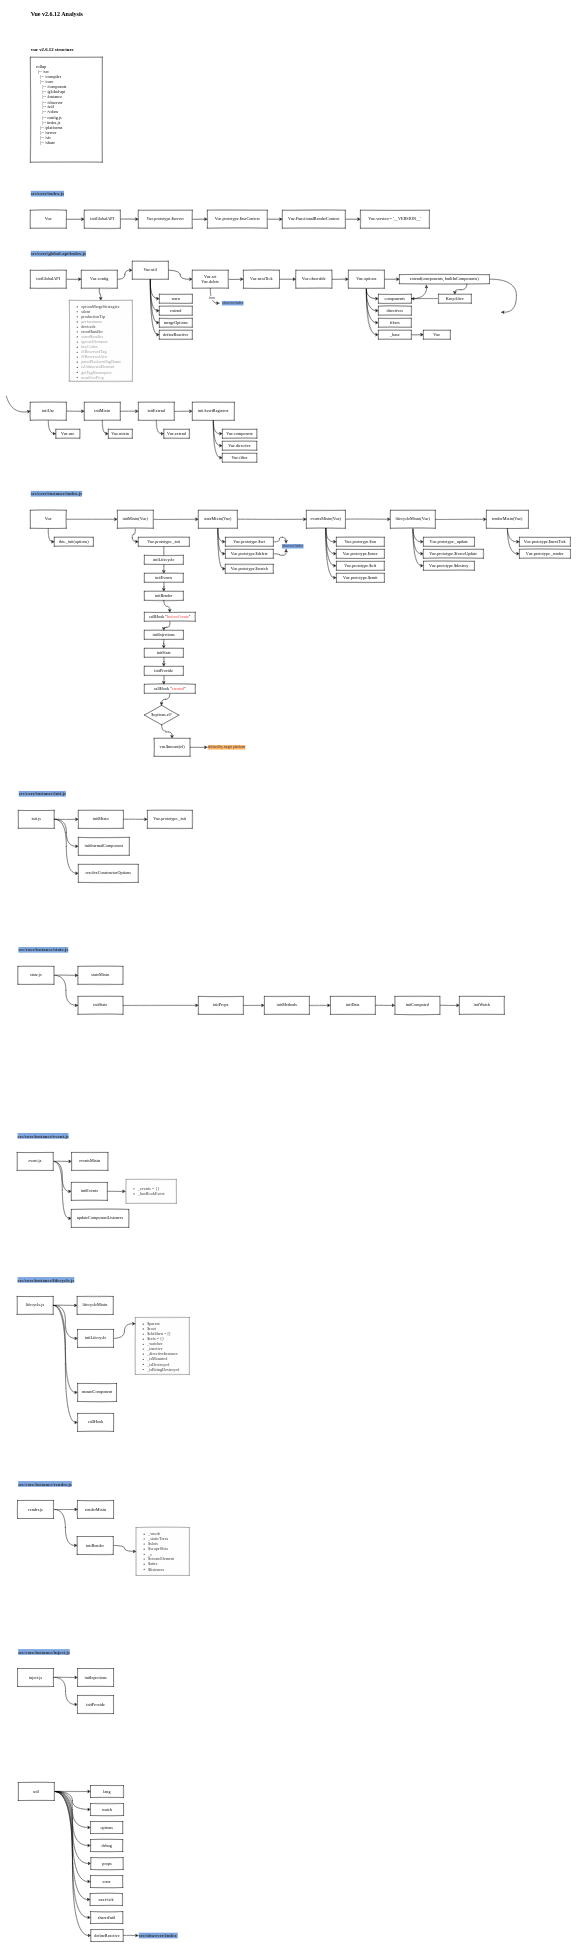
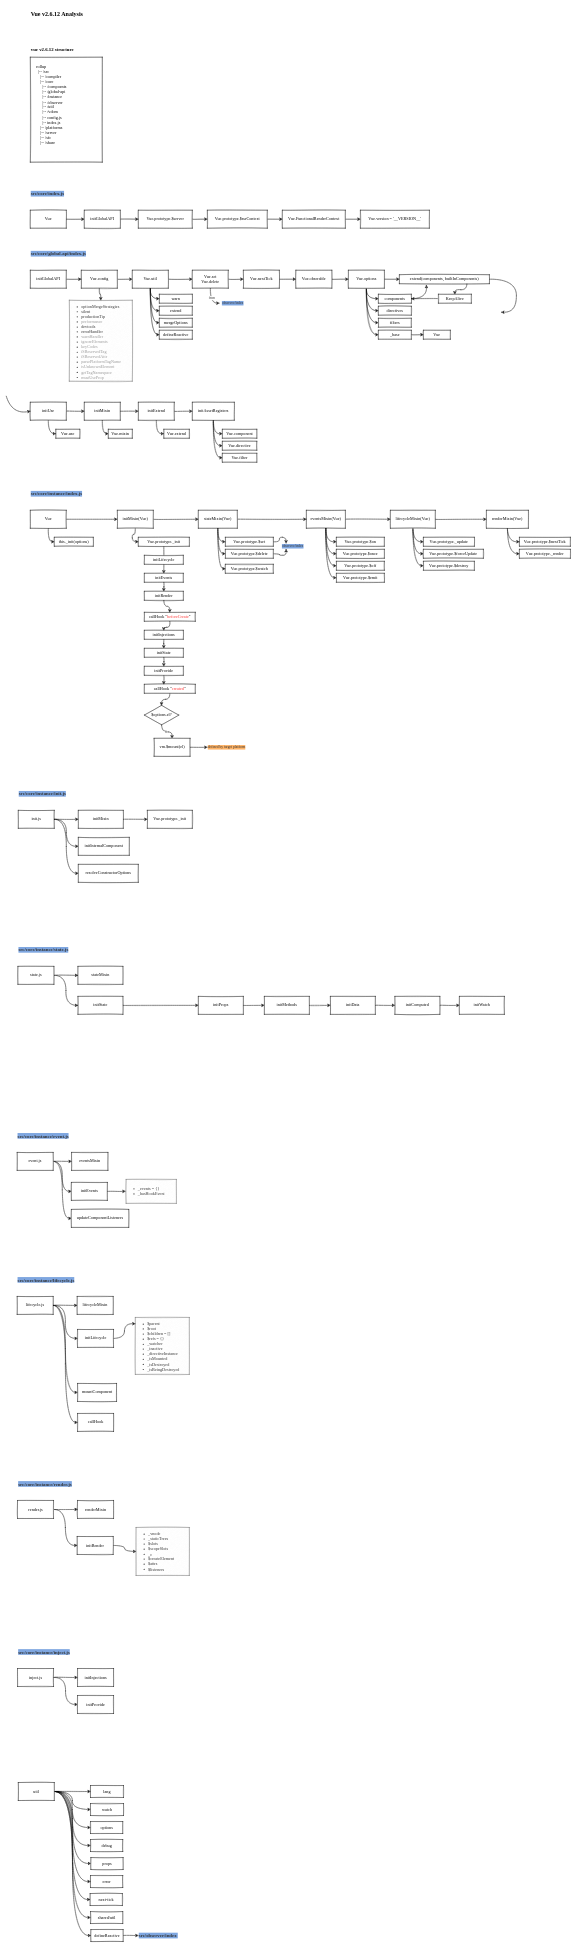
node "Vue.util": moved (150, 270) -> (150, 279)
